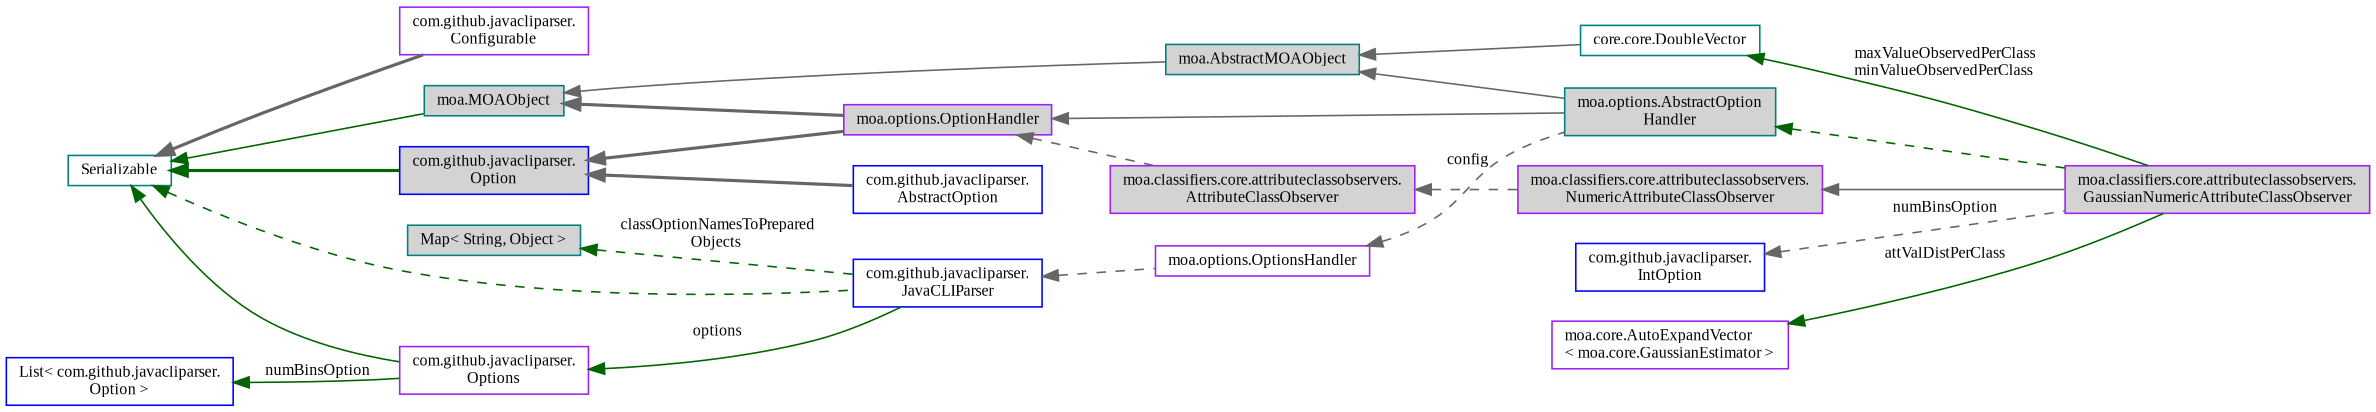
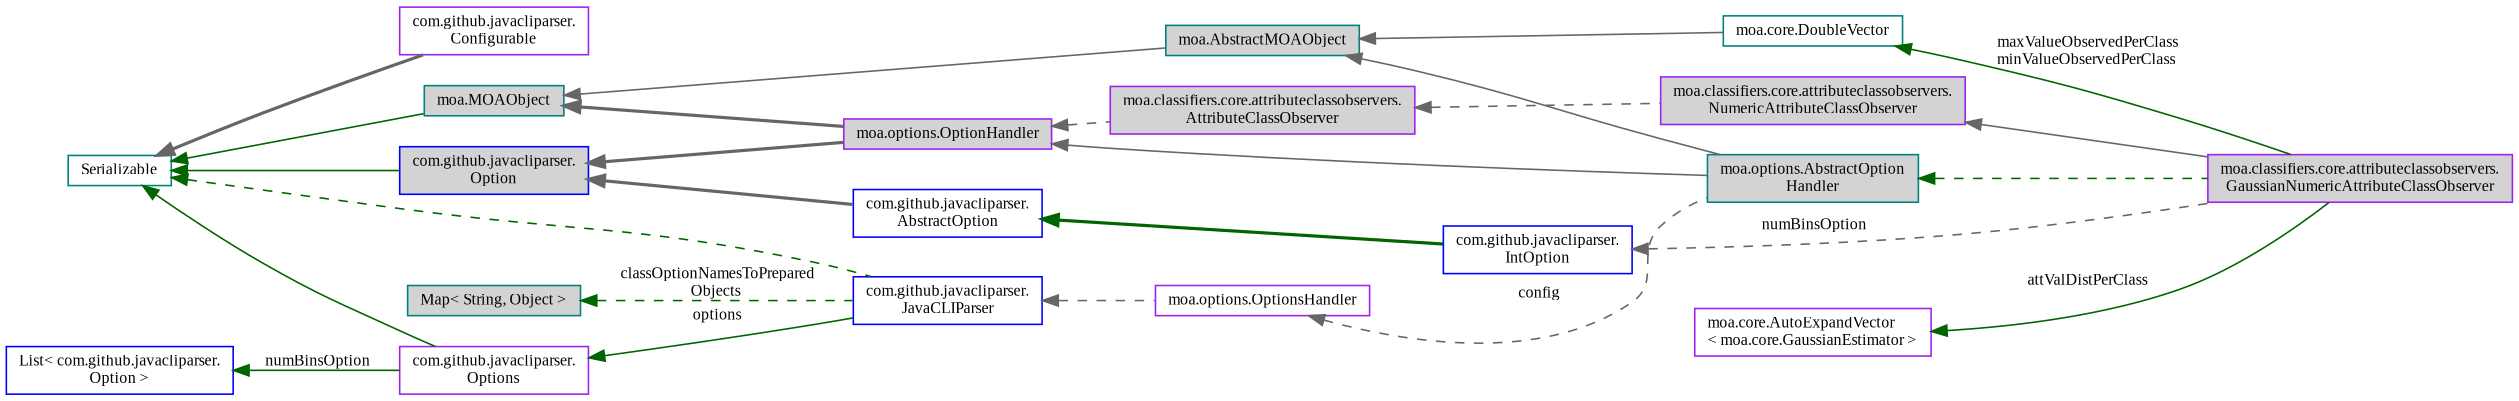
node "core.core.DoubleVector": label "core.core.DoubleVector" -> "moa.core.DoubleVector"
edge "com.github.javacliparser. Option" -> "Serializable": style bold -> solid
edge "com.github.javacliparser. IntOption" -> "com.github.javacliparser. AbstractOption": added
